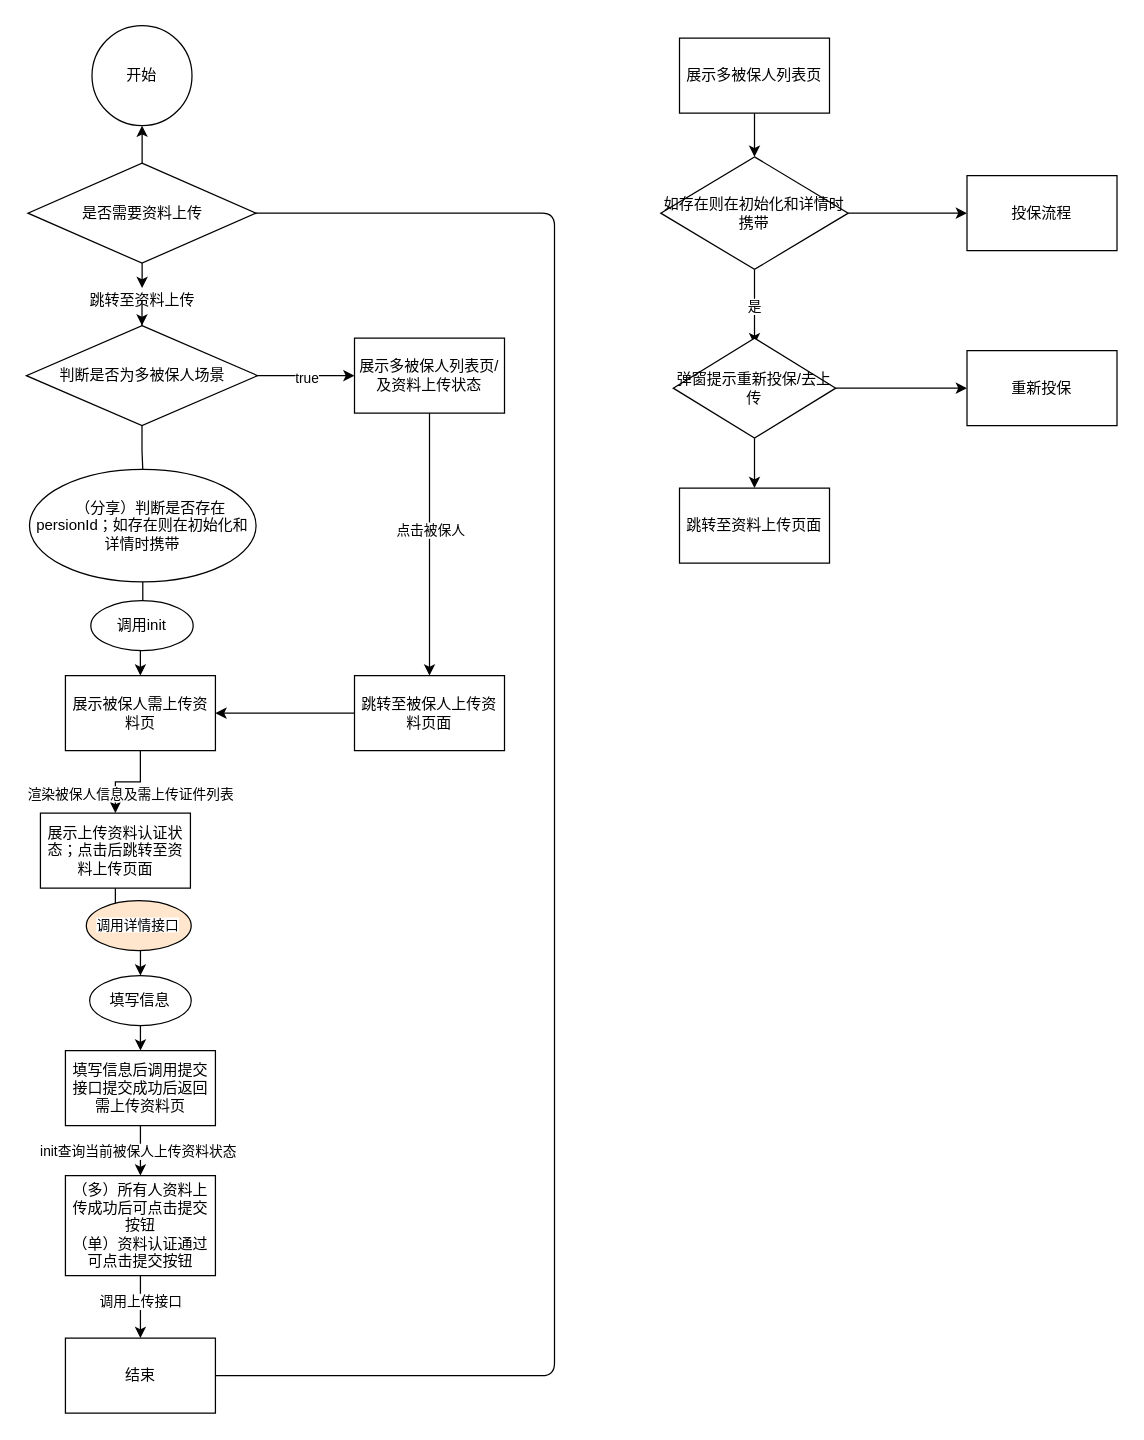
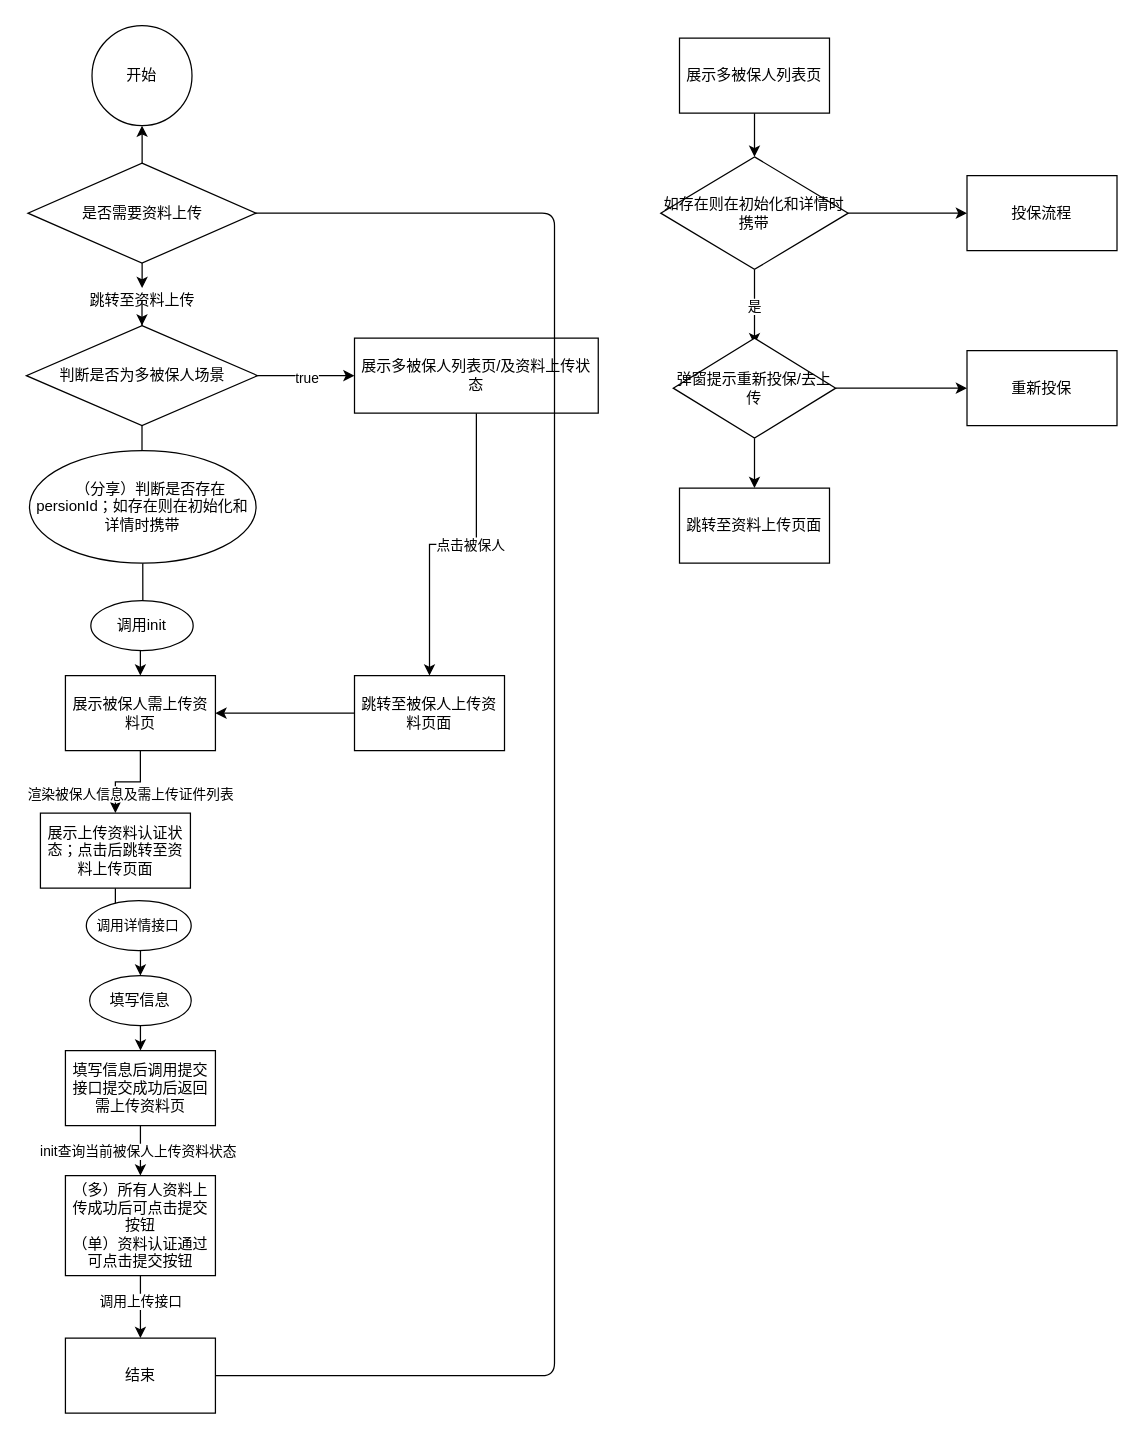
node "展示多被保人列表页/及资料上传状态": size 150x75 -> 244x75
node "（分享）判断是否存在persionId；如存在则在初始化和详情时携带": moved (143, 526) -> (143, 507)
node "调用详情接口": fillcolor #ffe6cc -> #ffffff
